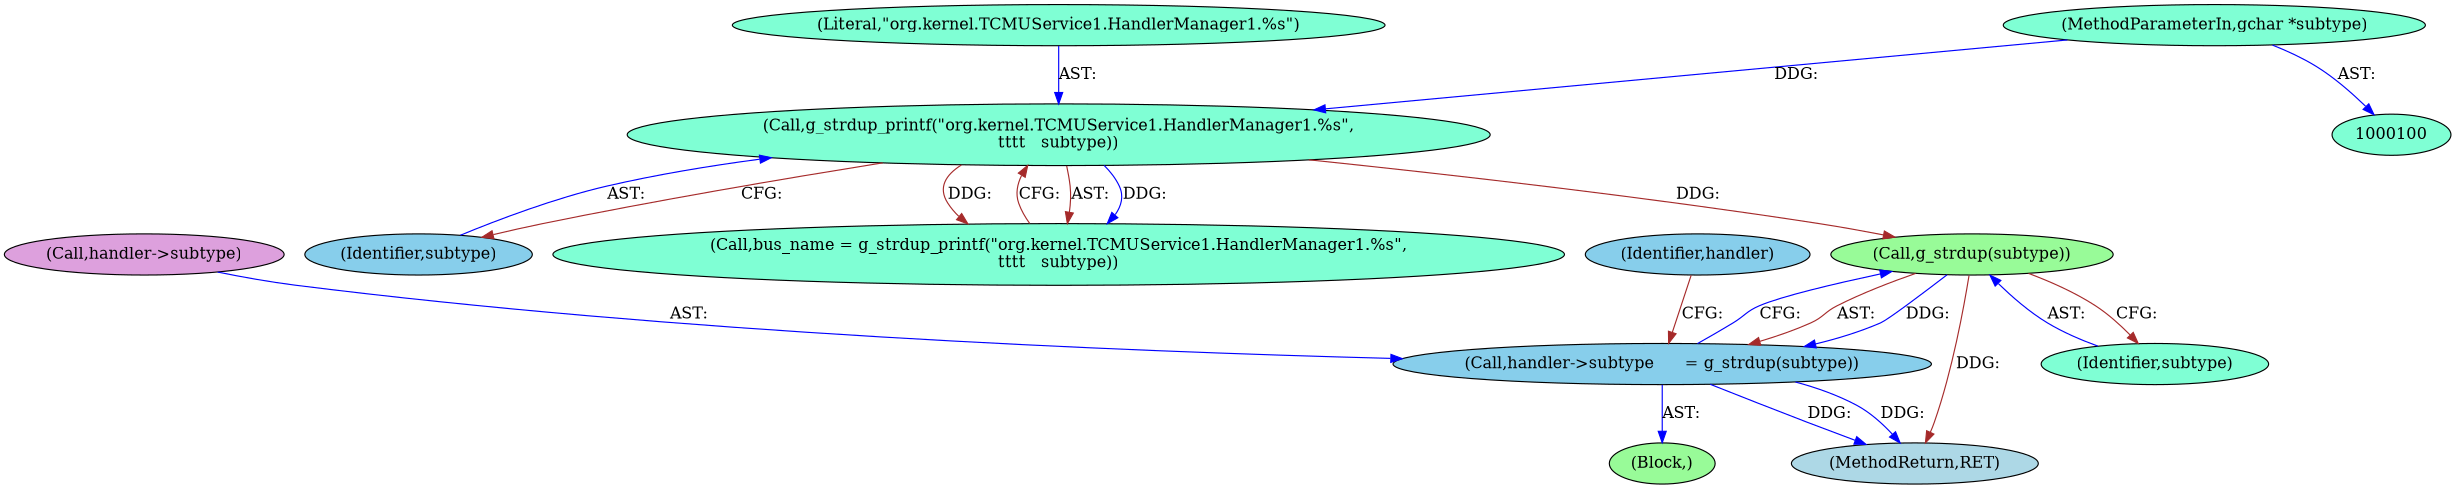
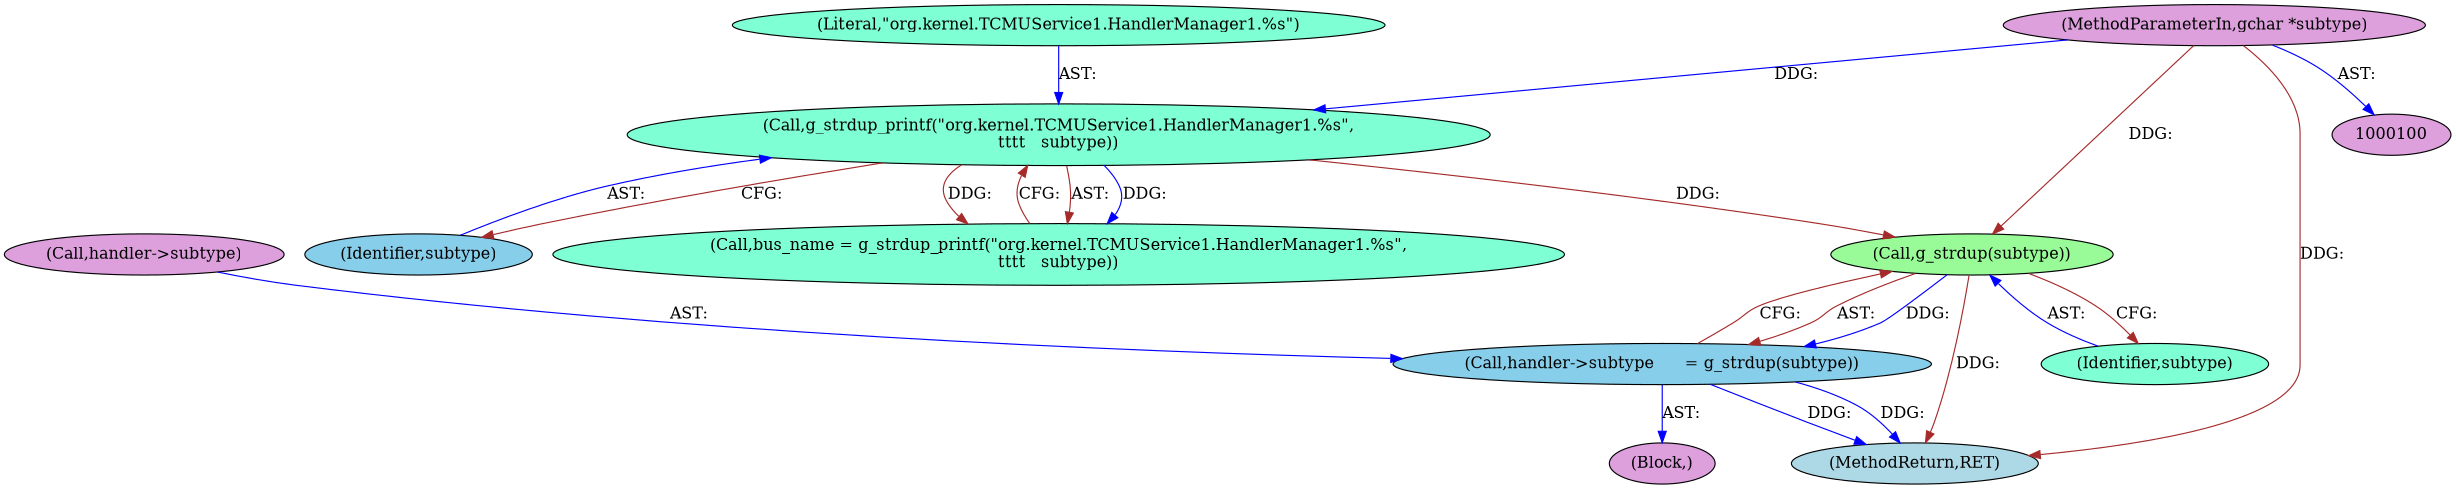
node "(MethodParameterIn,gchar *subtype)": fillcolor aquamarine -> plum
node "1000100": fillcolor aquamarine -> plum
edge "(MethodParameterIn,gchar *subtype)" -> "(Call,g_strdup(subtype))": added, label "DDG:"
node "(Identifier,handler)": removed
edge "(Call,handler->subtype      = g_strdup(subtype))" -> "(Call,g_strdup(subtype))": color blue -> brown
edge "(MethodParameterIn,gchar *subtype)" -> "(MethodReturn,RET)": added, label "DDG:"
node "(Block,)": fillcolor palegreen -> plum
